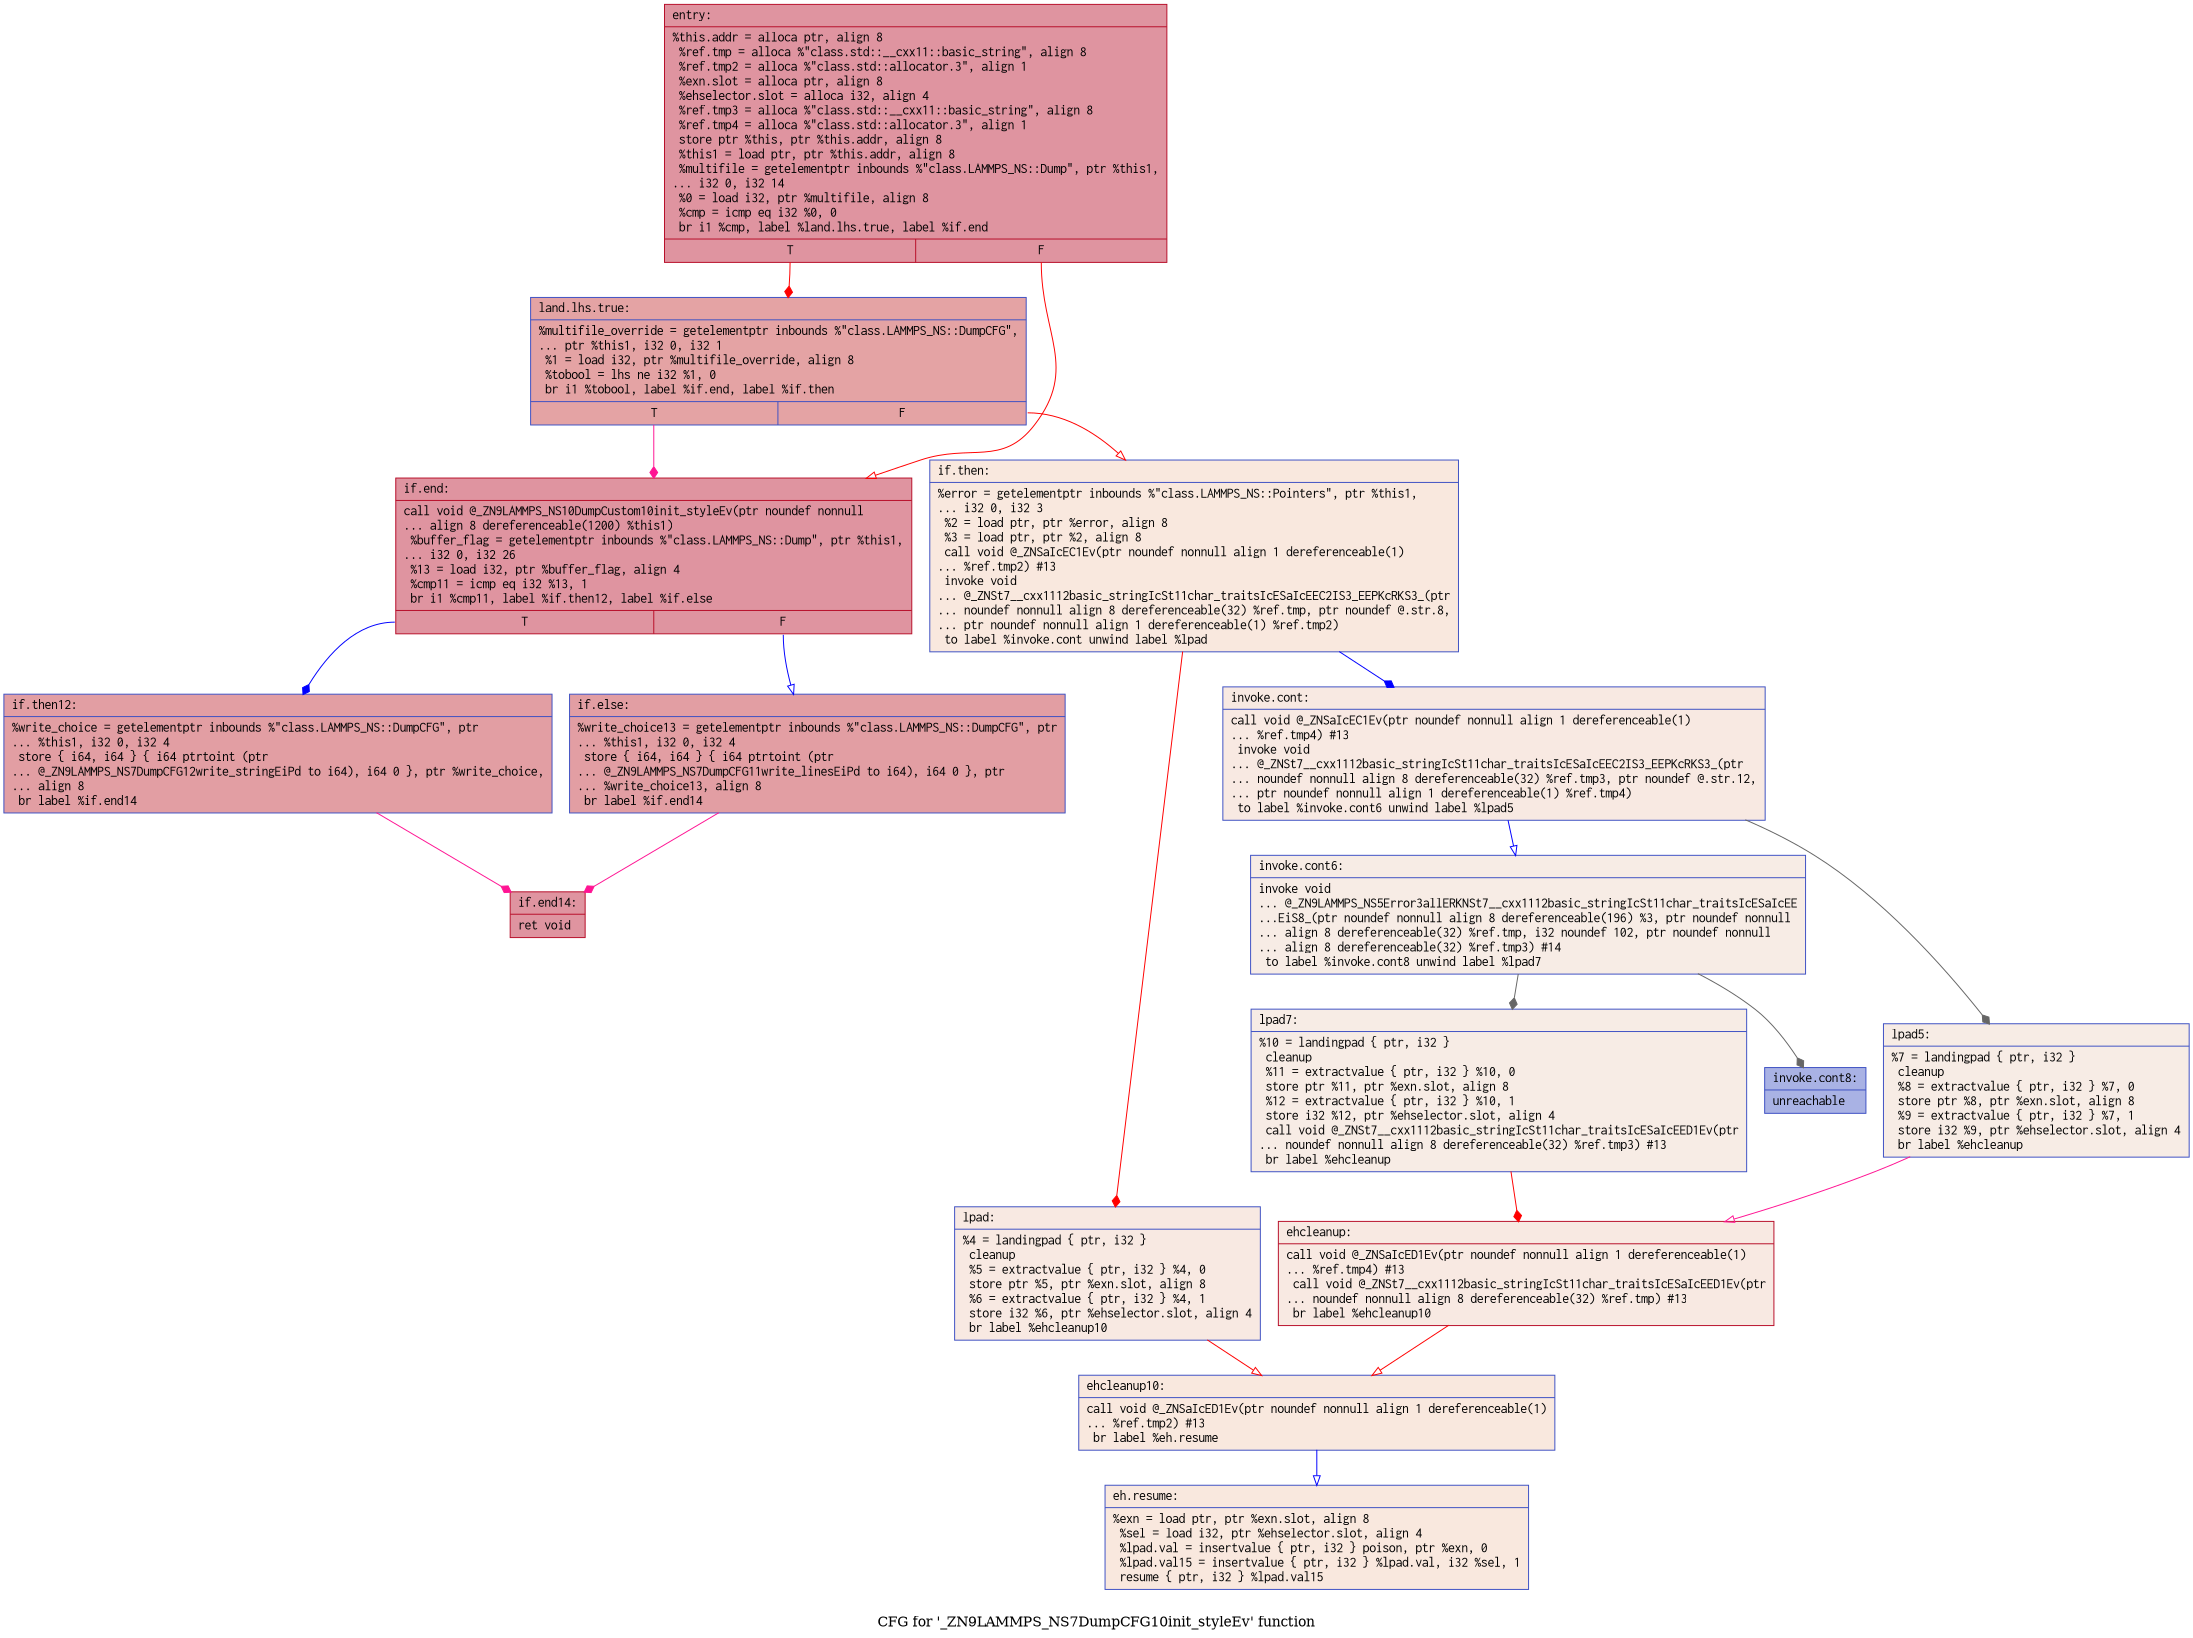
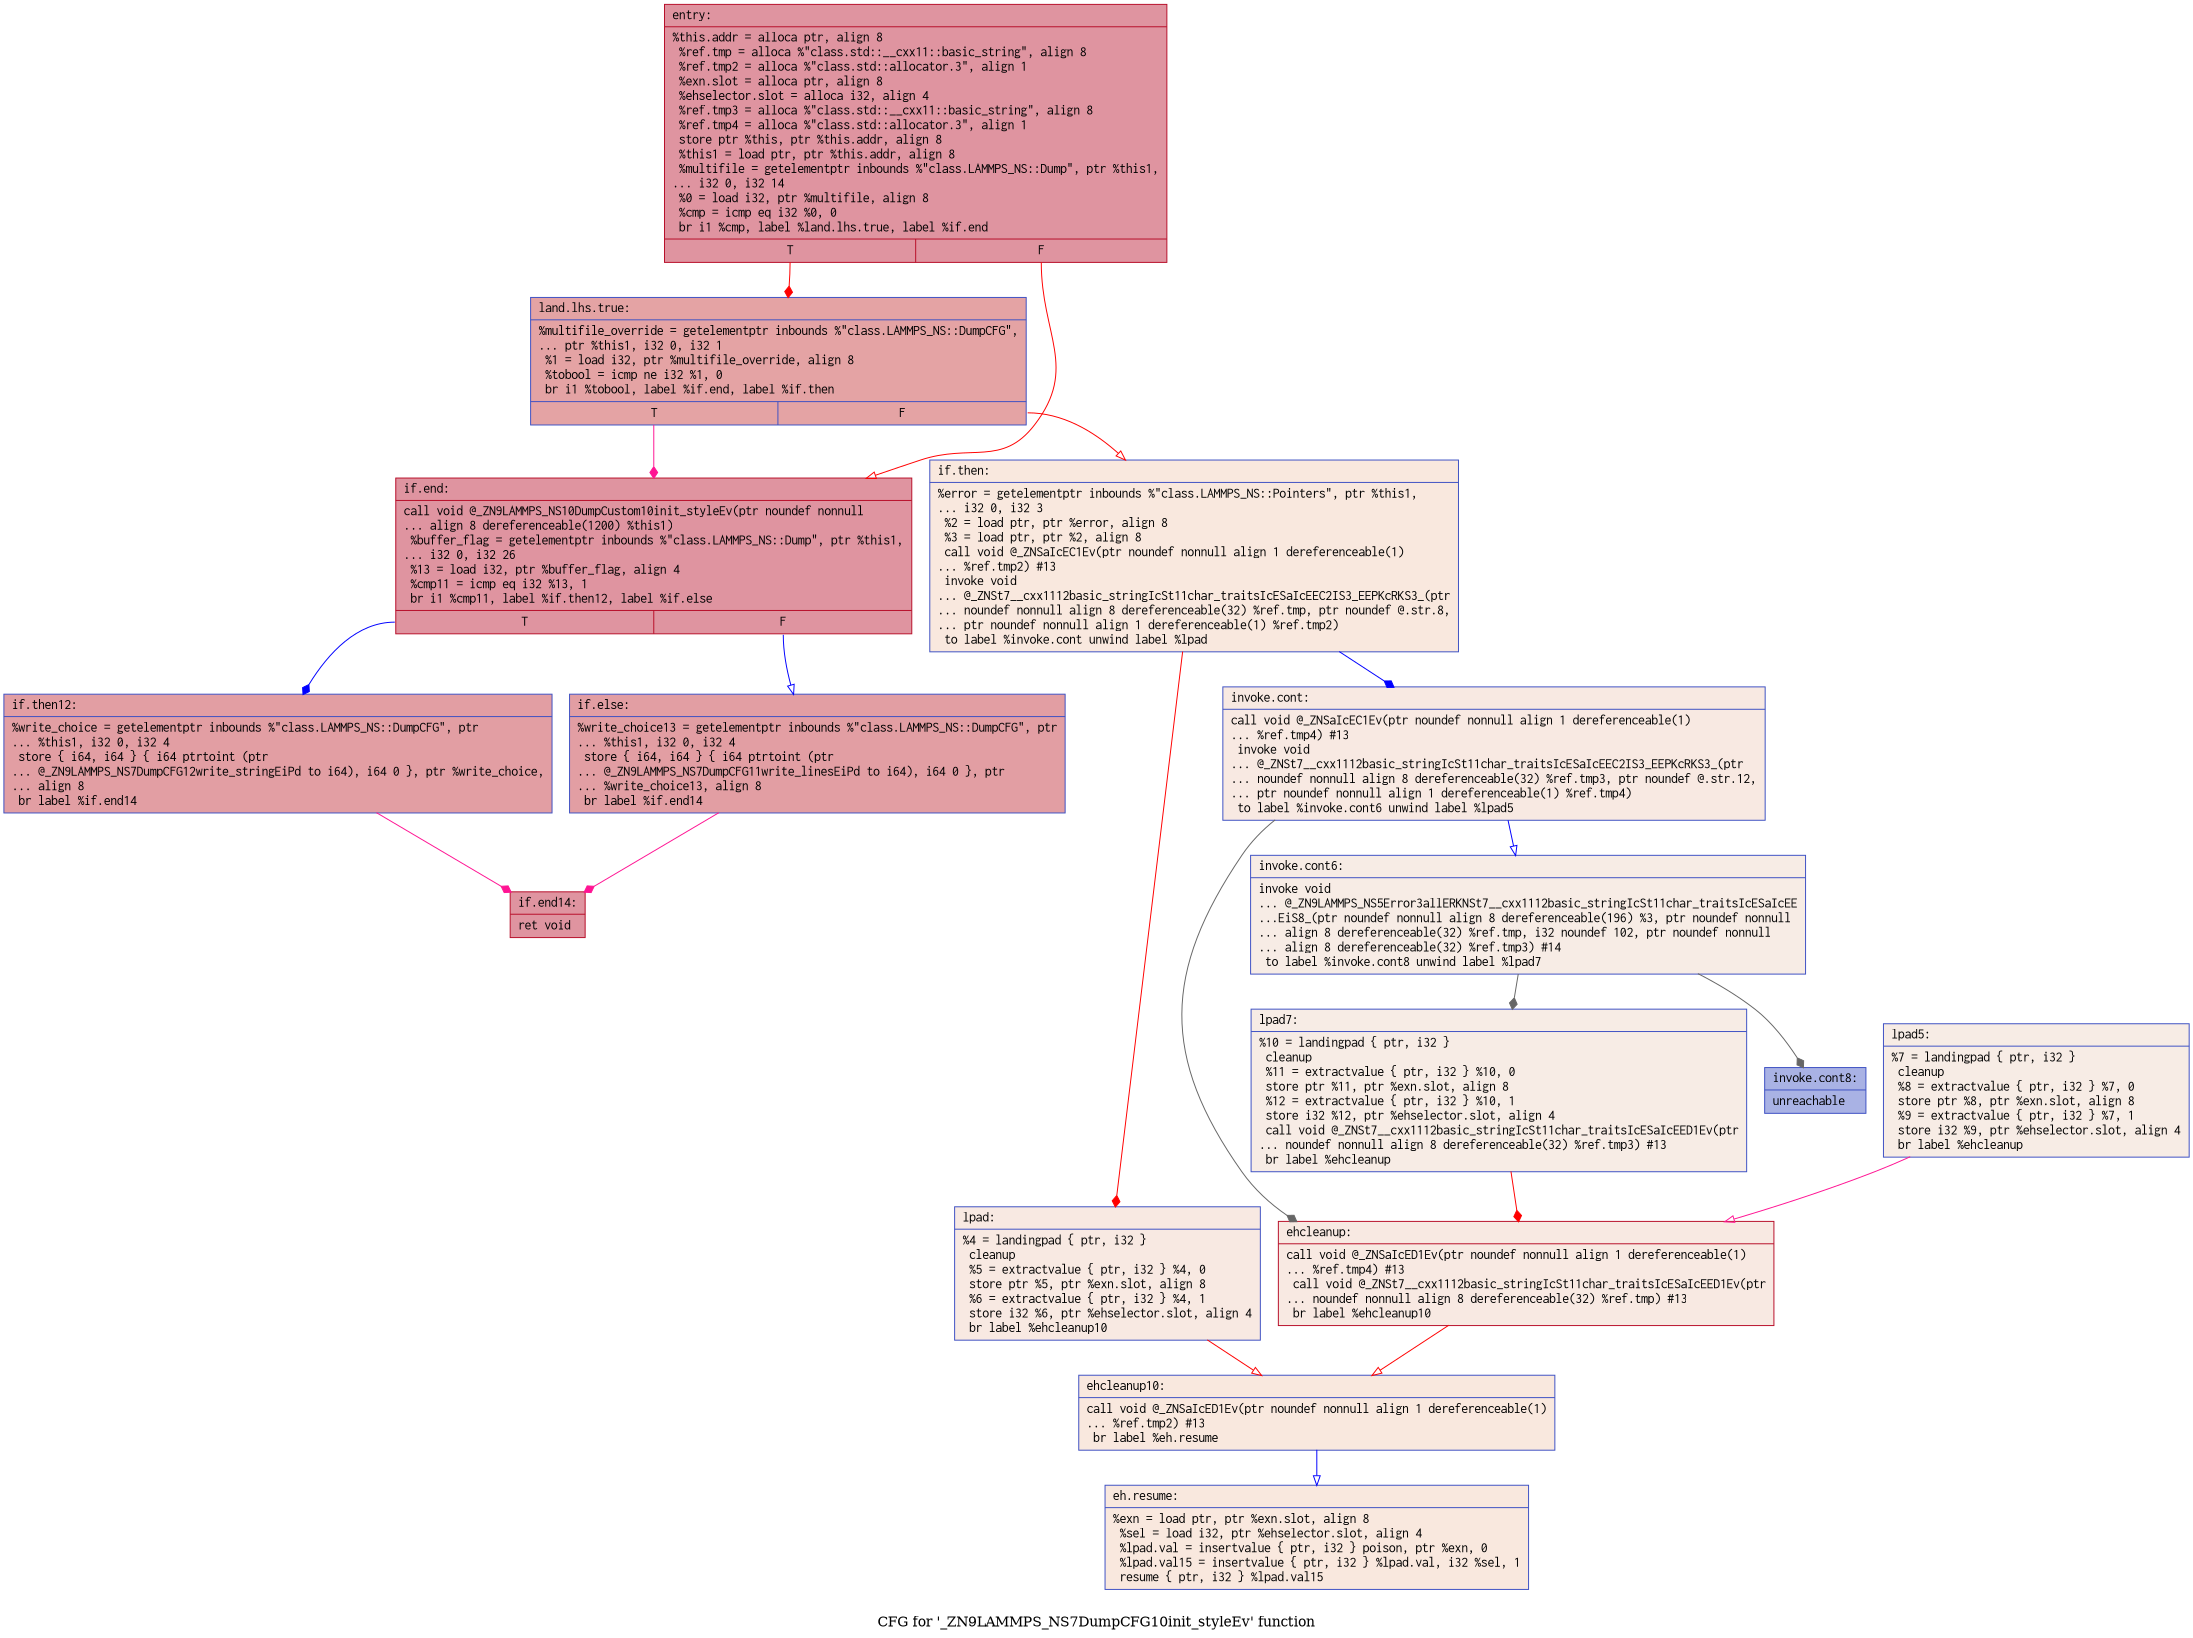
node "land.lhs.true:": text "%tobool = lhs ne i32 %1, 0" -> "%tobool = icmp ne i32 %1, 0"
edge "invoke.cont:" -> "lpad5:": now "invoke.cont:" -> "ehcleanup:"
